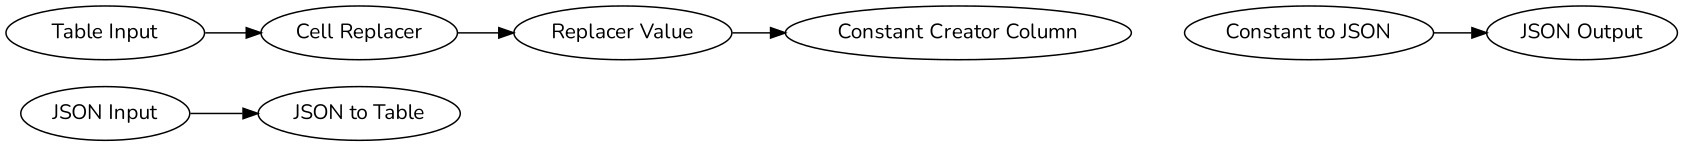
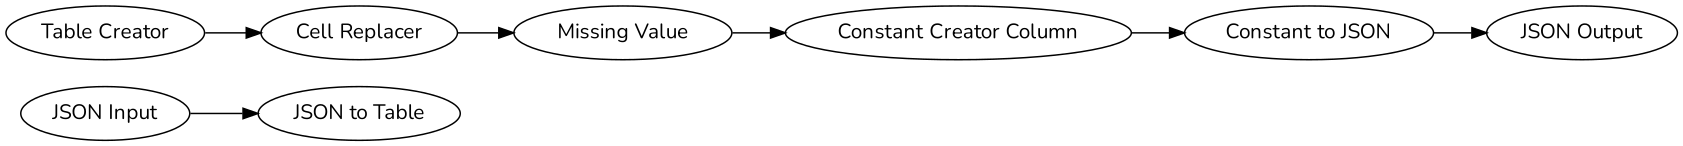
node "Table Input": label "Table Input" -> "Table Creator"
node "Replacer Value": label "Replacer Value" -> "Missing Value"
edge "Constant Creator Column" -> "Constant to JSON": added
